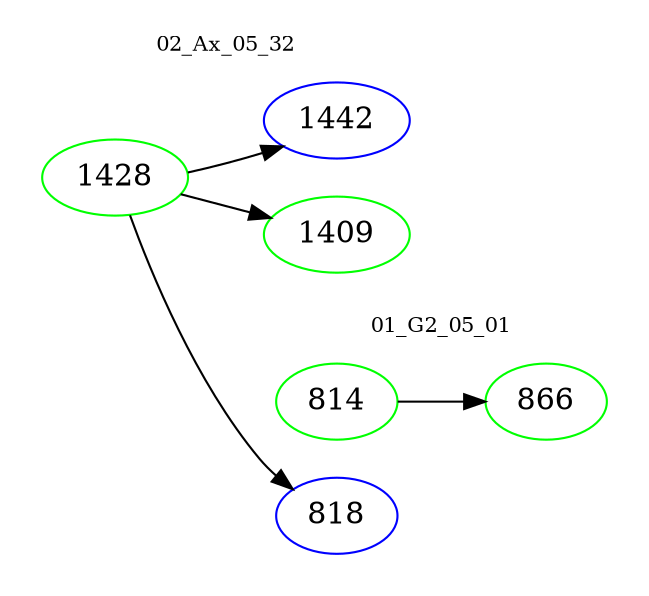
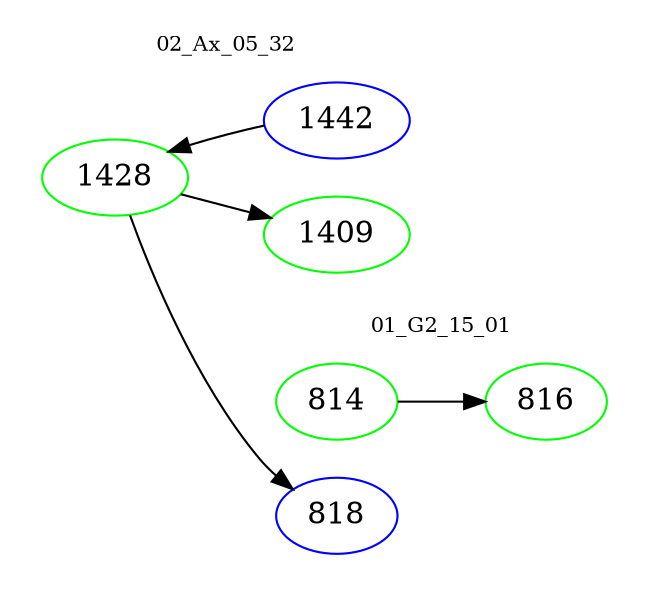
edge "1428" -> "1442": reversed
cluster "01_G2_05_01": label "01_G2_05_01" -> "01_G2_15_01"
node "866": label "866" -> "816"
